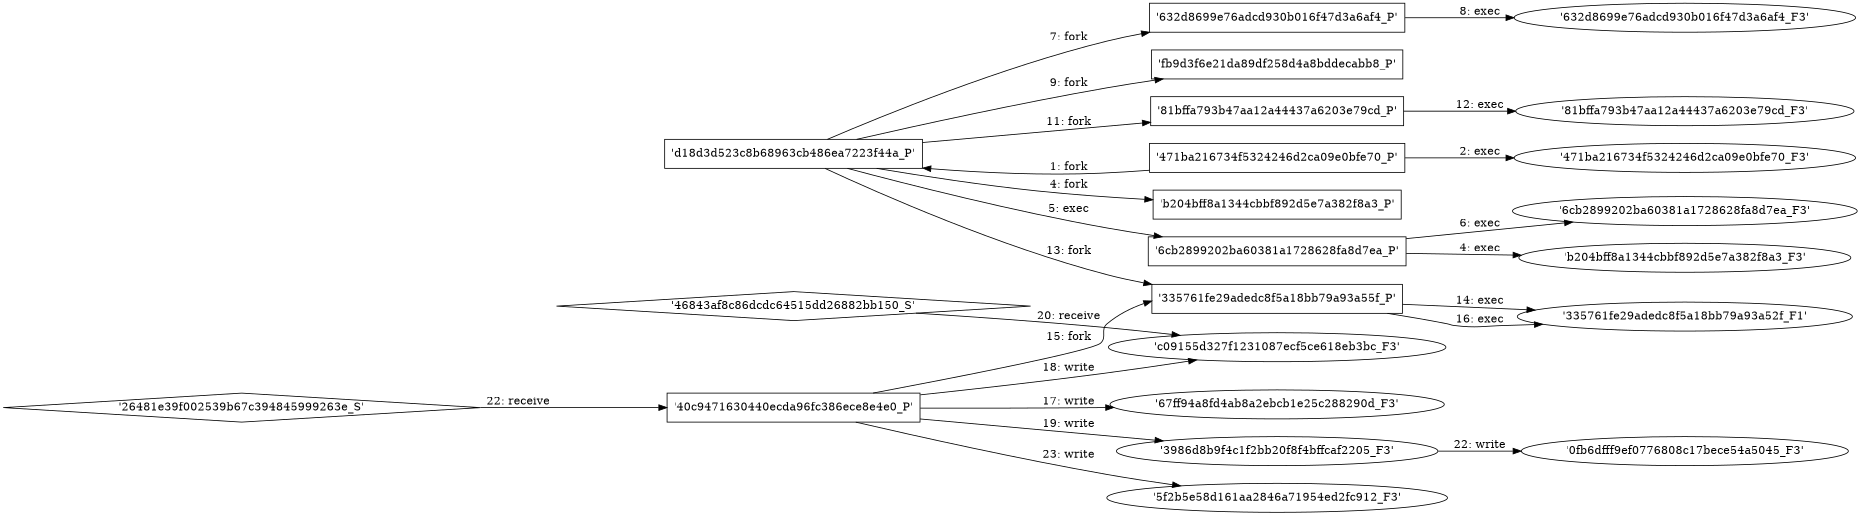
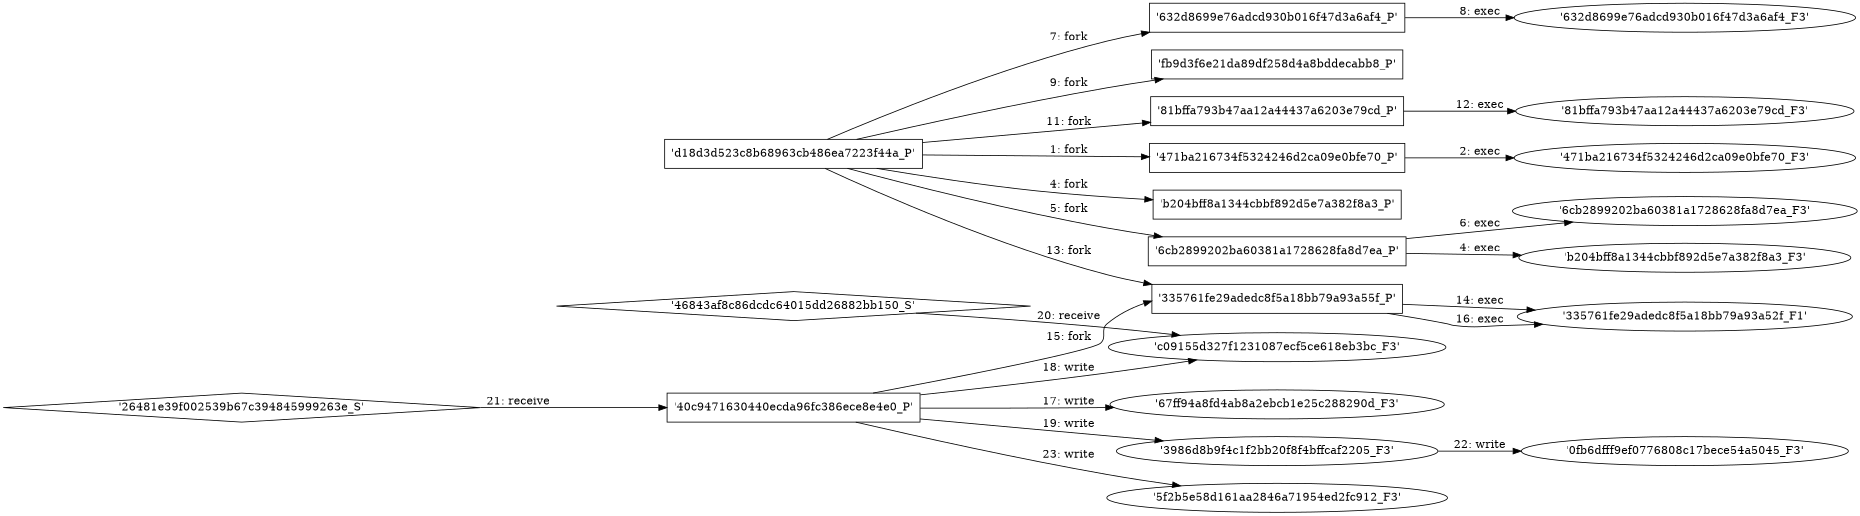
edge "'471ba216734f5324246d2ca09e0bfe70_P'" -> "'d18d3d523c8b68963cb486ea7223f44a_P'": reversed
edge "'d18d3d523c8b68963cb486ea7223f44a_P'" -> "'6cb2899202ba60381a1728628fa8d7ea_P'": label "5: exec" -> "5: fork"
node "'46843af8c86dcdc64515dd26882bb150_S'": label "'46843af8c86dcdc64515dd26882bb150_S'" -> "'46843af8c86dcdc64015dd26882bb150_S'"
edge "'26481e39f002539b67c394845999263e_S'" -> "'40c9471630440ecda96fc386ece8e4e0_P'": label "22: receive" -> "21: receive"
